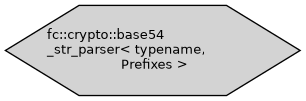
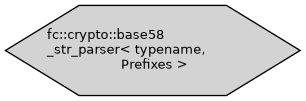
node "fc::crypto::base54 _str_parser< typename, Prefixes >": label "fc::crypto::base54 _str_parser< typename, Prefixes >" -> "fc::crypto::base58 _str_parser< typename, Prefixes >"
